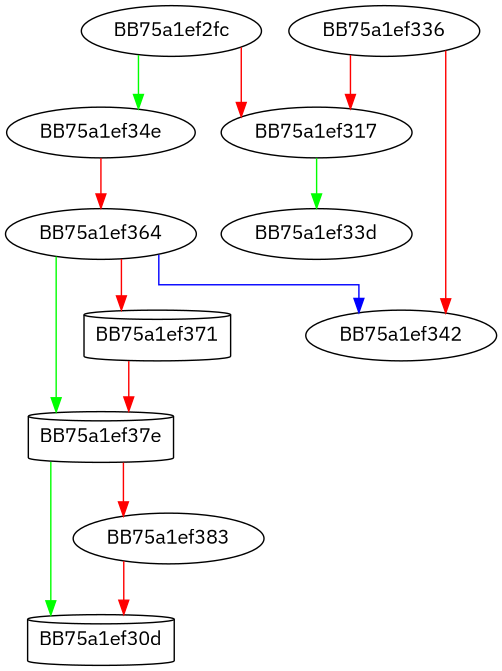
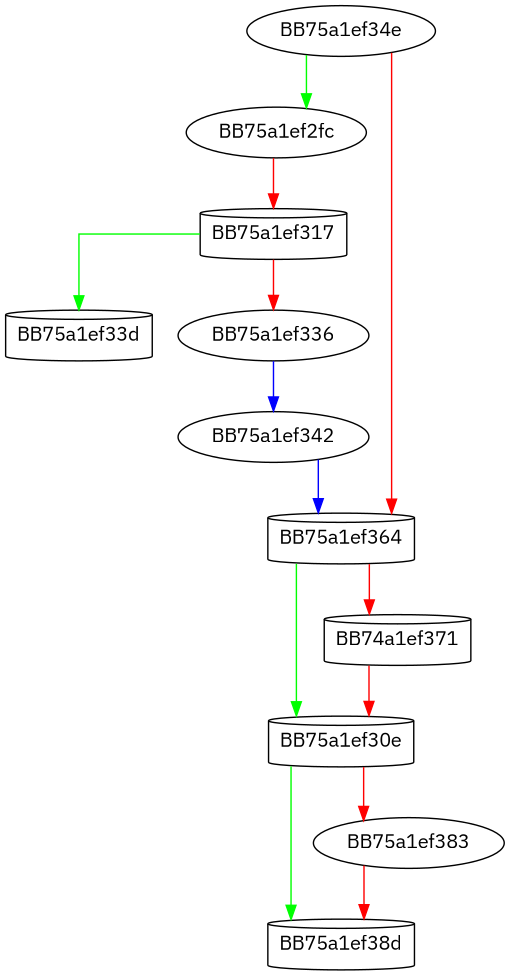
edge "BB75a1ef2fc" -> "BB75a1ef34e": reversed
edge "BB75a1ef336" -> "BB75a1ef317": reversed
node "BB75a1ef317": shape ellipse -> cylinder
edge "BB75a1ef336" -> "BB75a1ef342": color red -> blue
node "BB75a1ef364": shape ellipse -> cylinder
node "BB75a1ef33d": shape ellipse -> cylinder
edge "BB75a1ef364" -> "BB75a1ef342": reversed
node "BB75a1ef371": label "BB75a1ef371" -> "BB74a1ef371"
node "BB75a1ef37e": label "BB75a1ef37e" -> "BB75a1ef30e"
node "BB75a1ef30d": label "BB75a1ef30d" -> "BB75a1ef38d"
